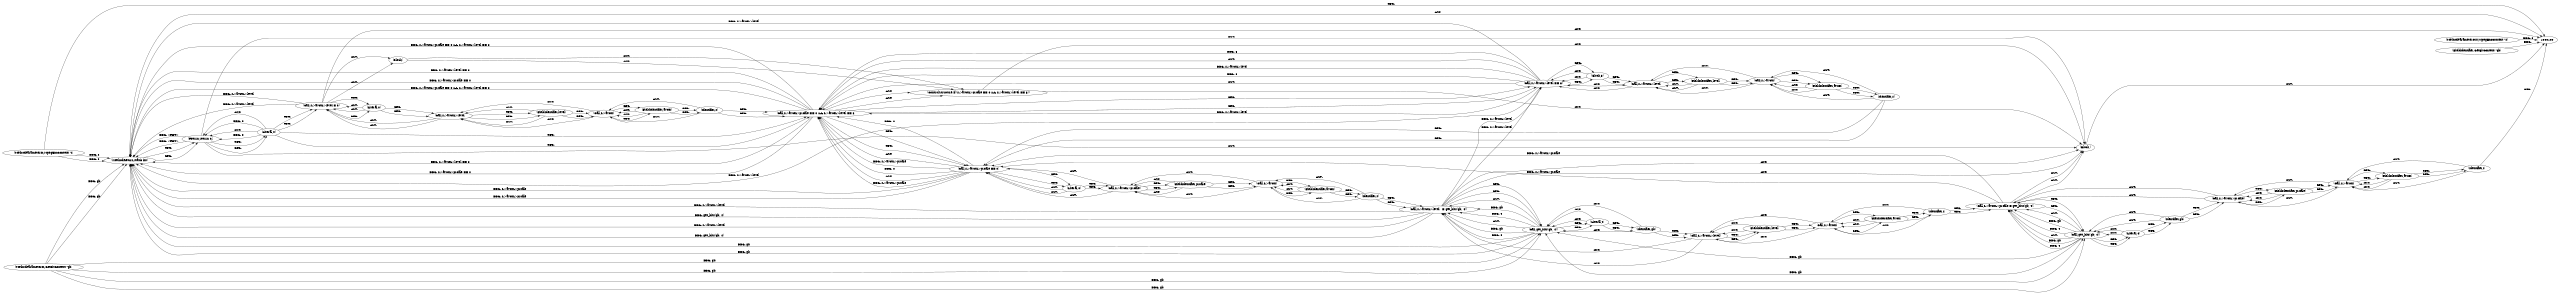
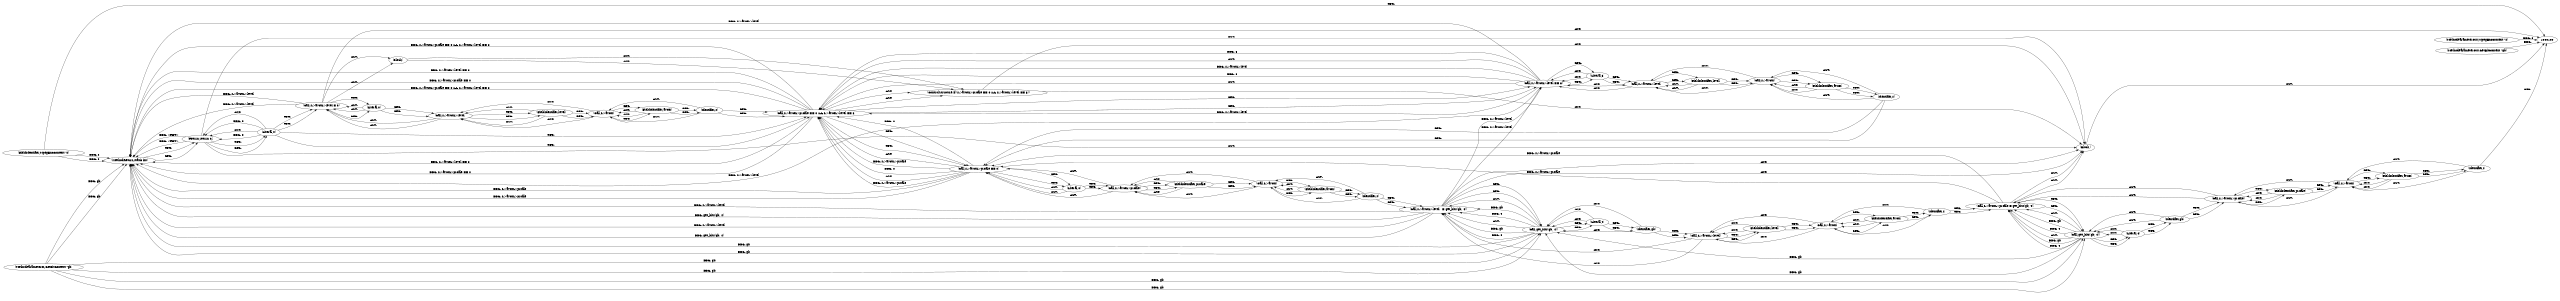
edge "(MethodReturn,static int)" -> "1000100": removed, label "AST:"
node "(FieldIdentifier,GetBitContext *gb)": label "(FieldIdentifier,GetBitContext *gb)" -> "(MethodParameterOut,GetBitContext *gb)"
node "(Block,8)": label "(Block,8)" -> "(Literal,8)"
node "(MethodParameterIn,MpegEncContext *s)": label "(MethodParameterIn,MpegEncContext *s)" -> "(FieldIdentifier,MpegEncContext *s)"
